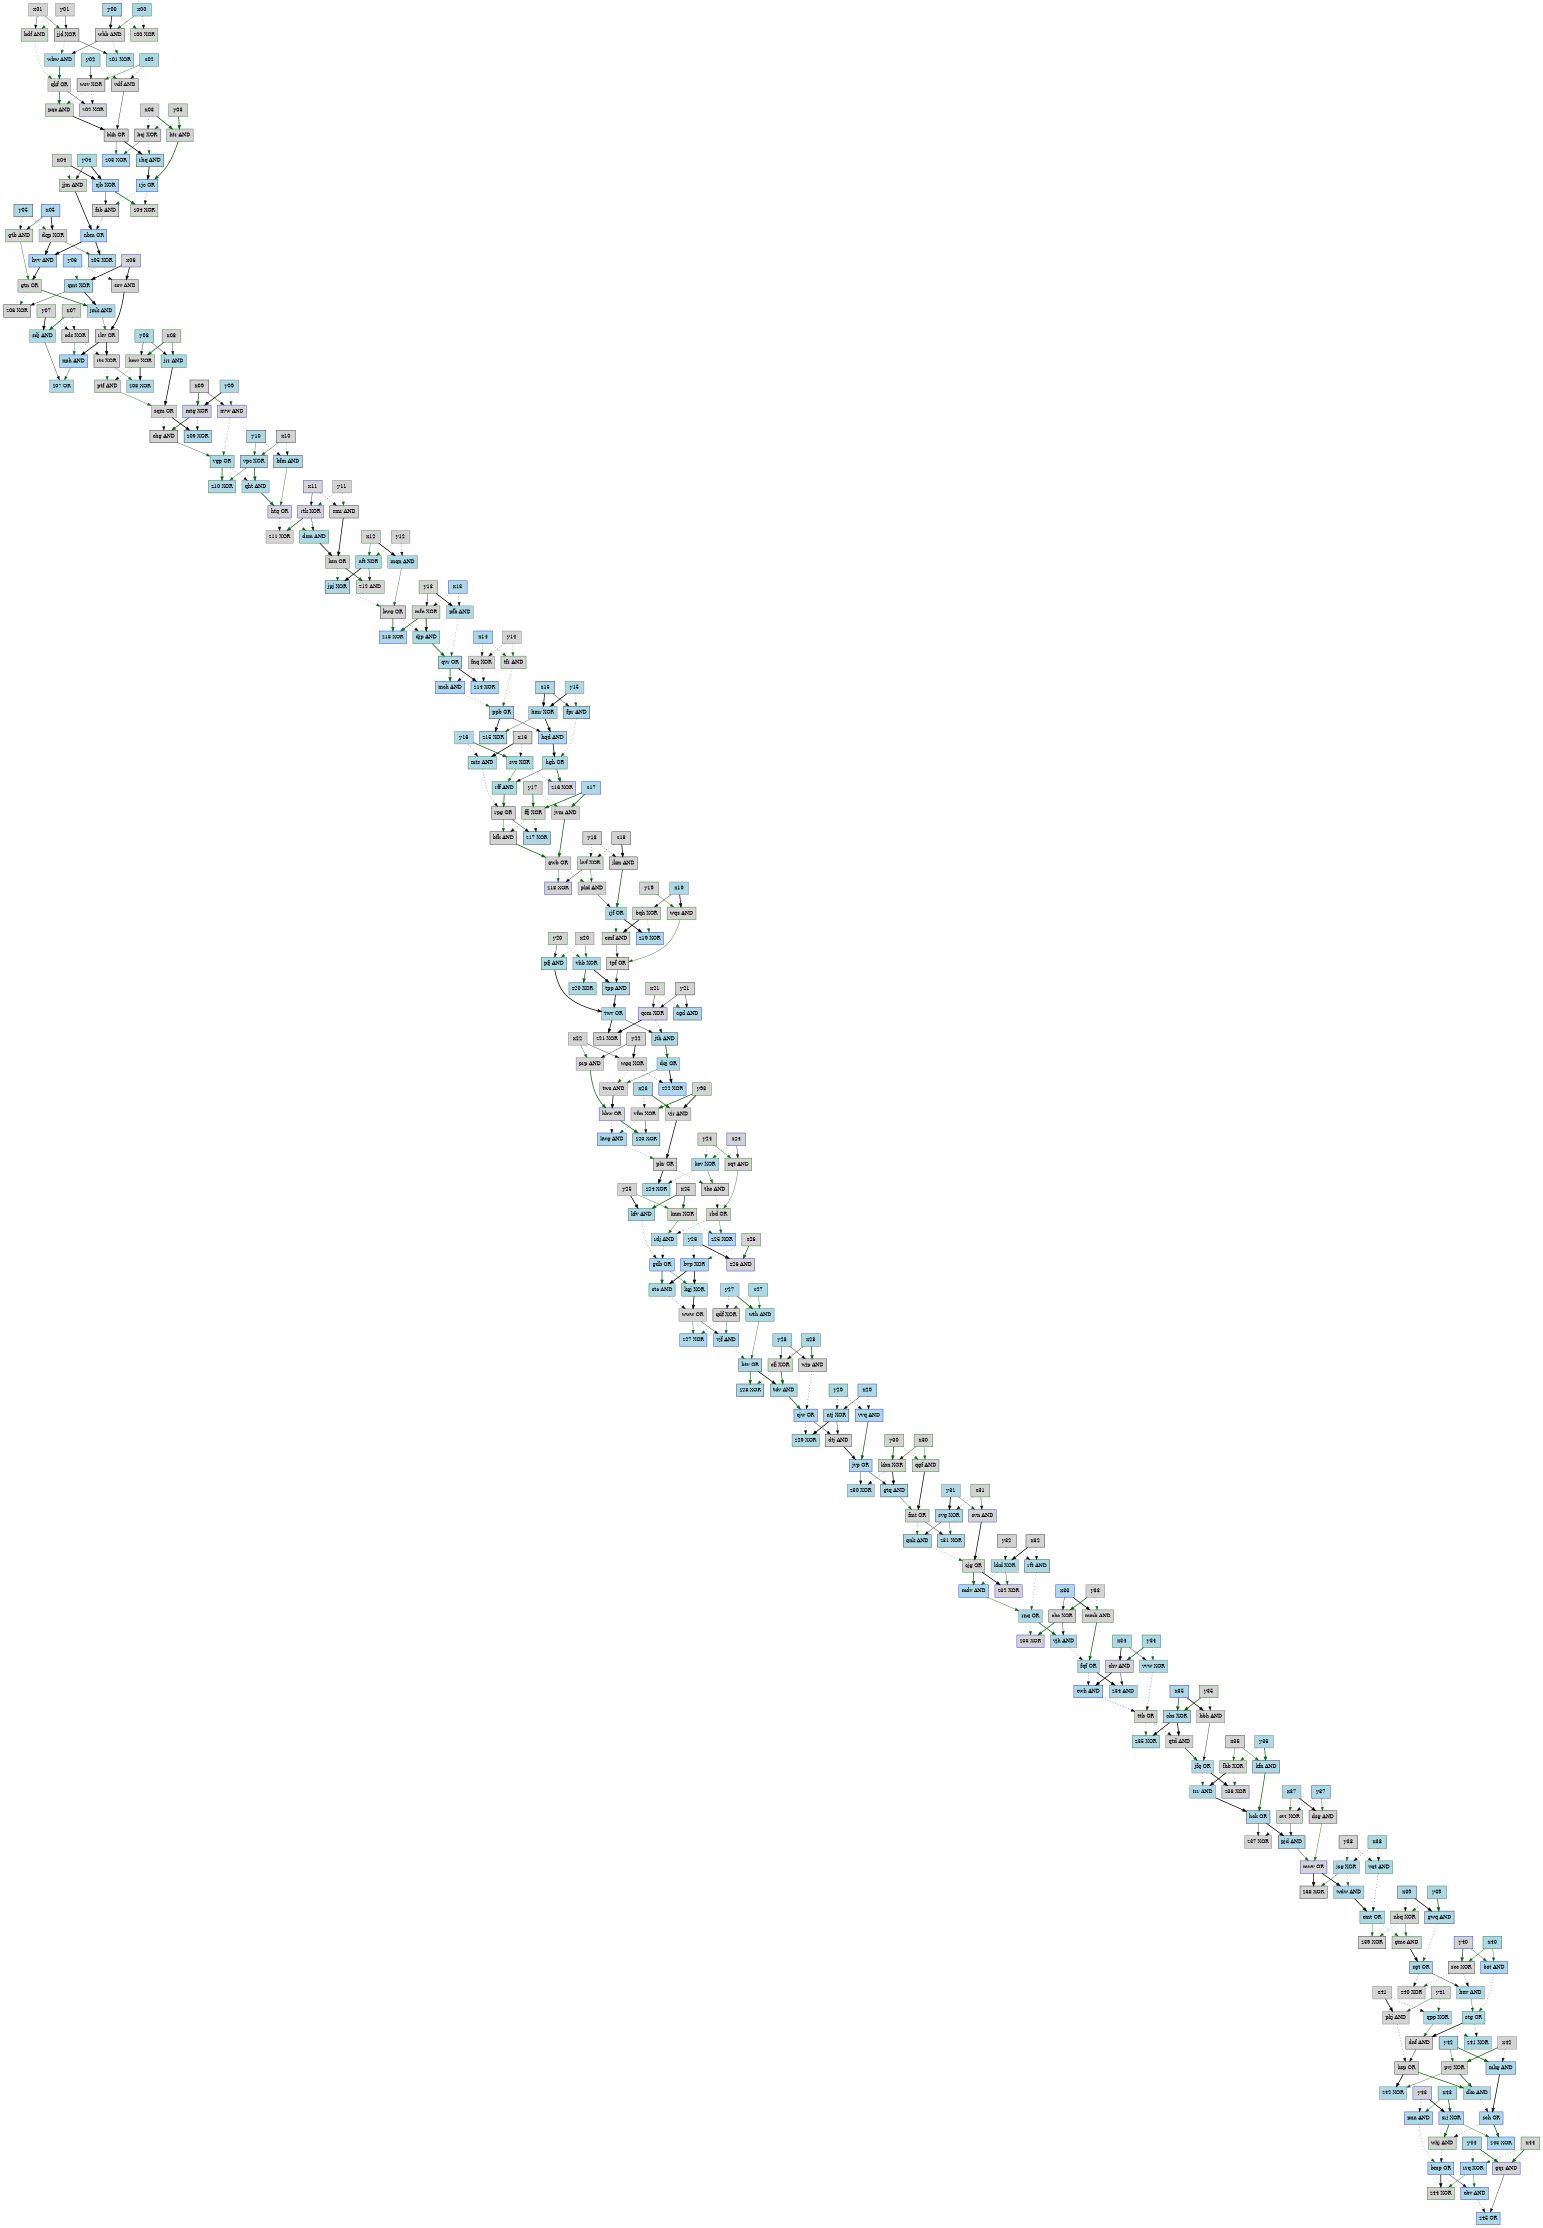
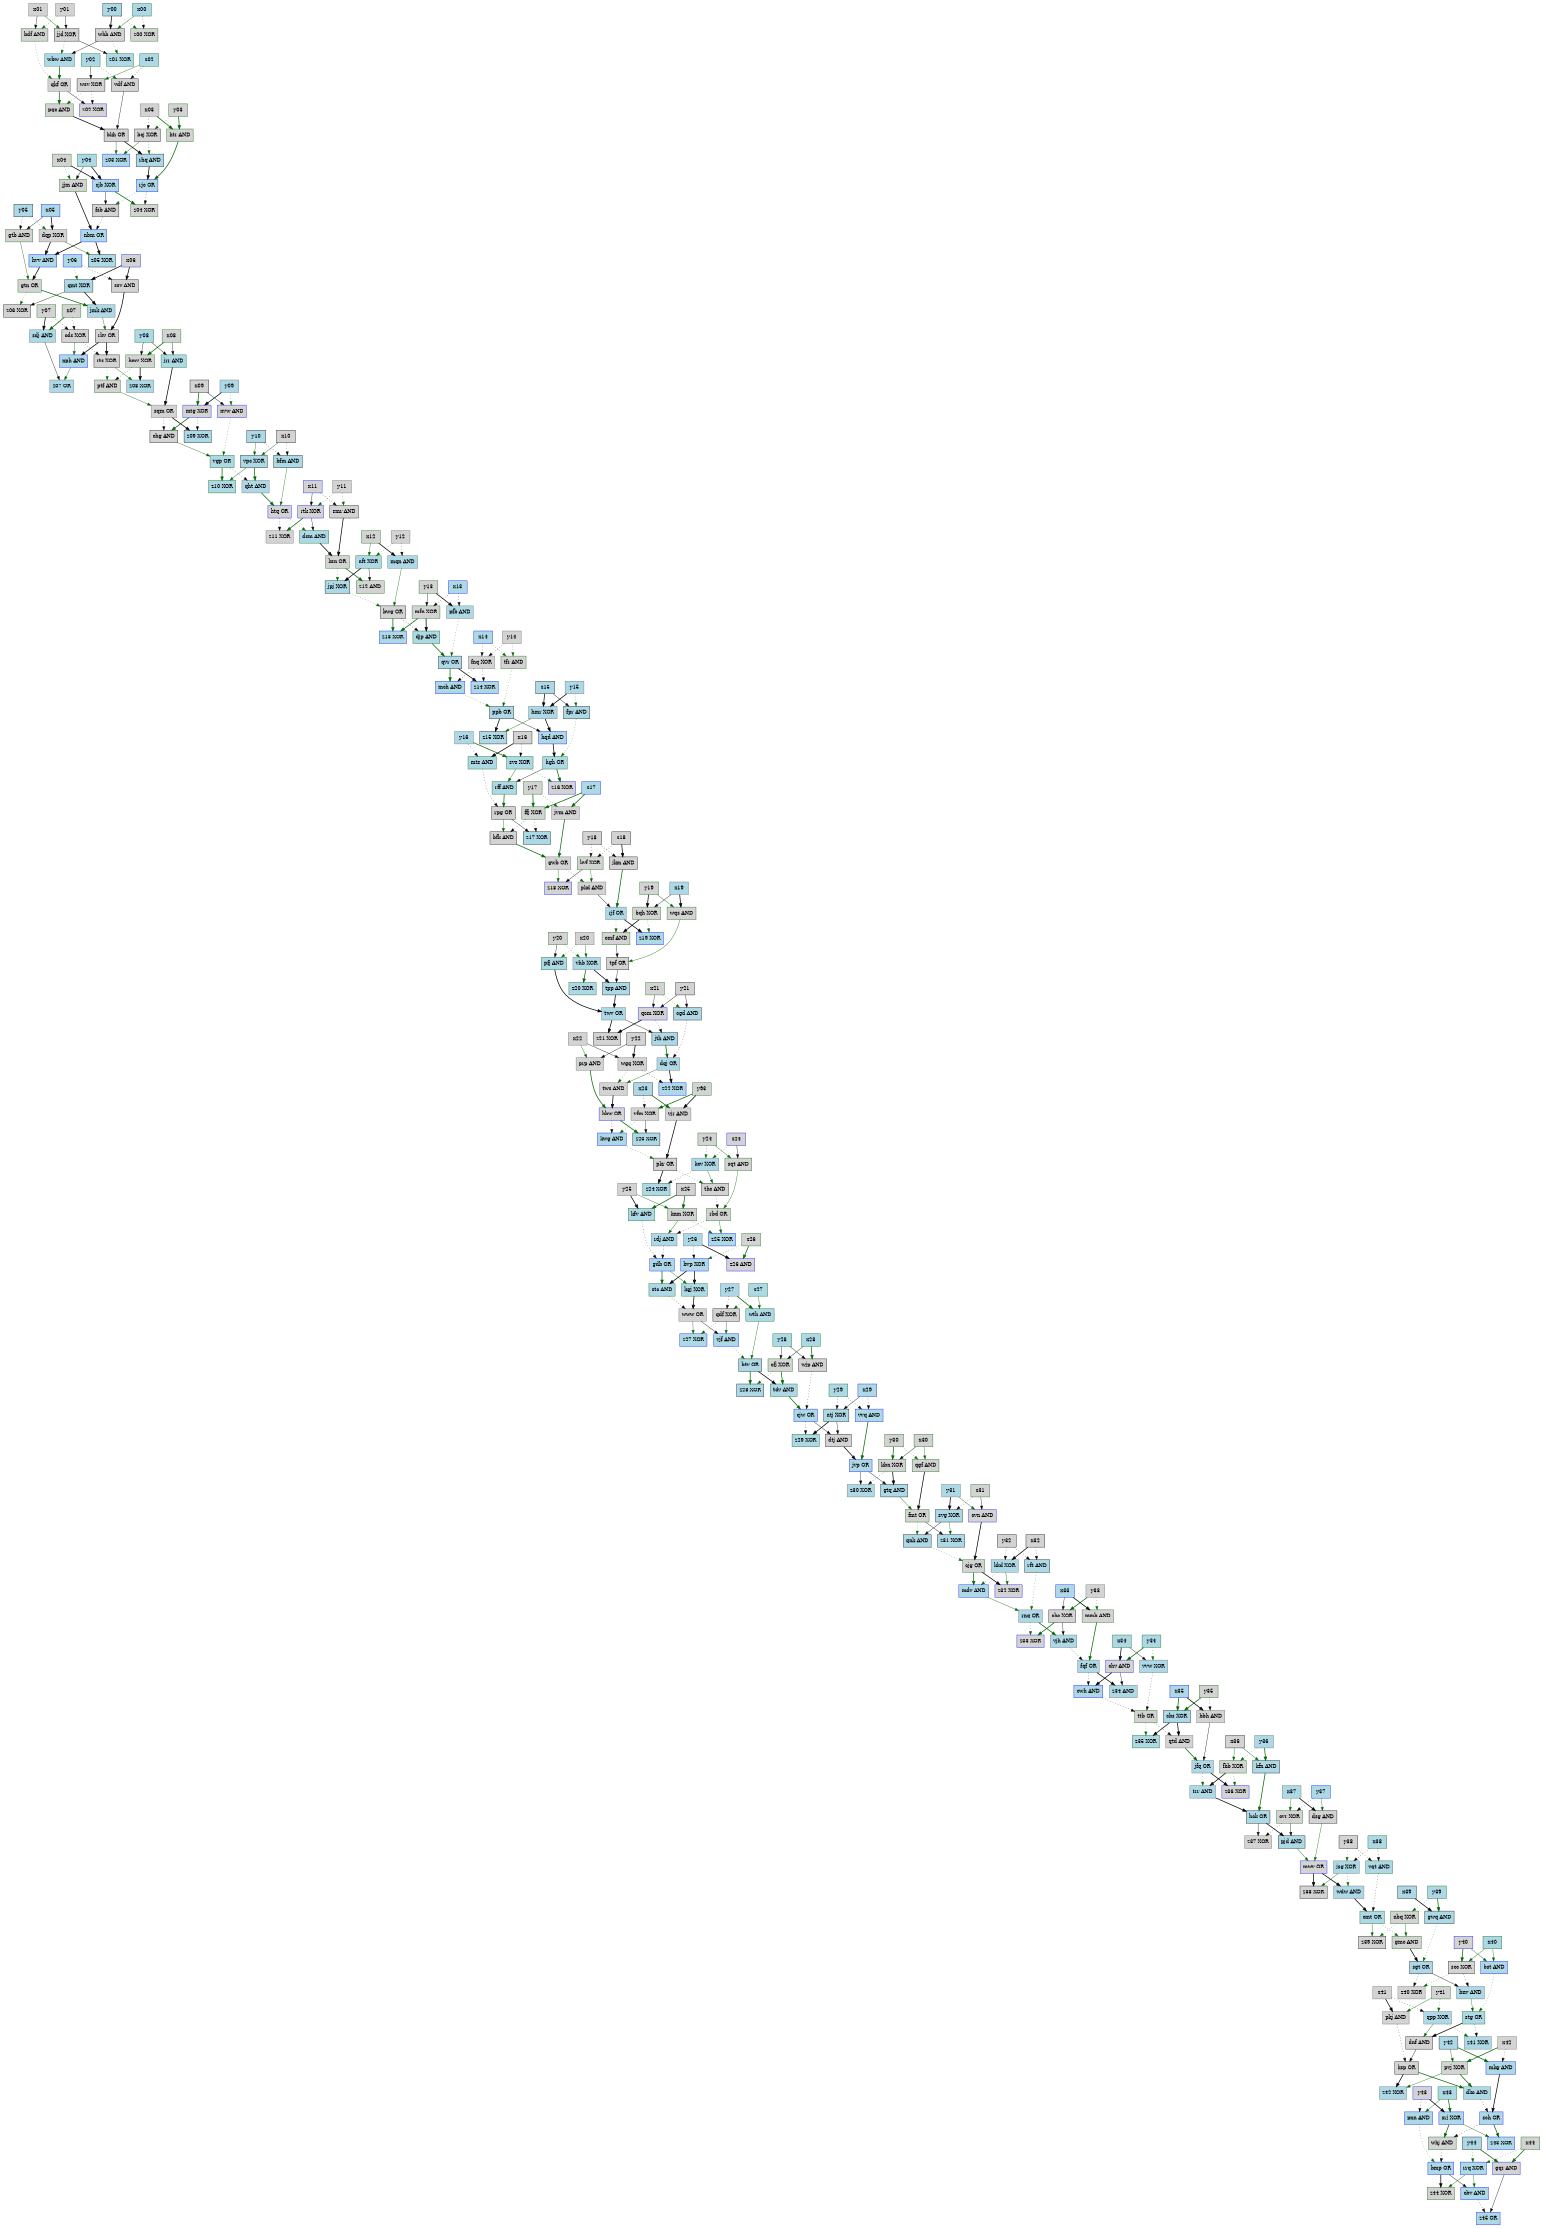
edge "y19" -> "bqh XOR": added
edge "cgd AND" -> "dqj OR": added
edge "x39" -> "nbq XOR": removed
